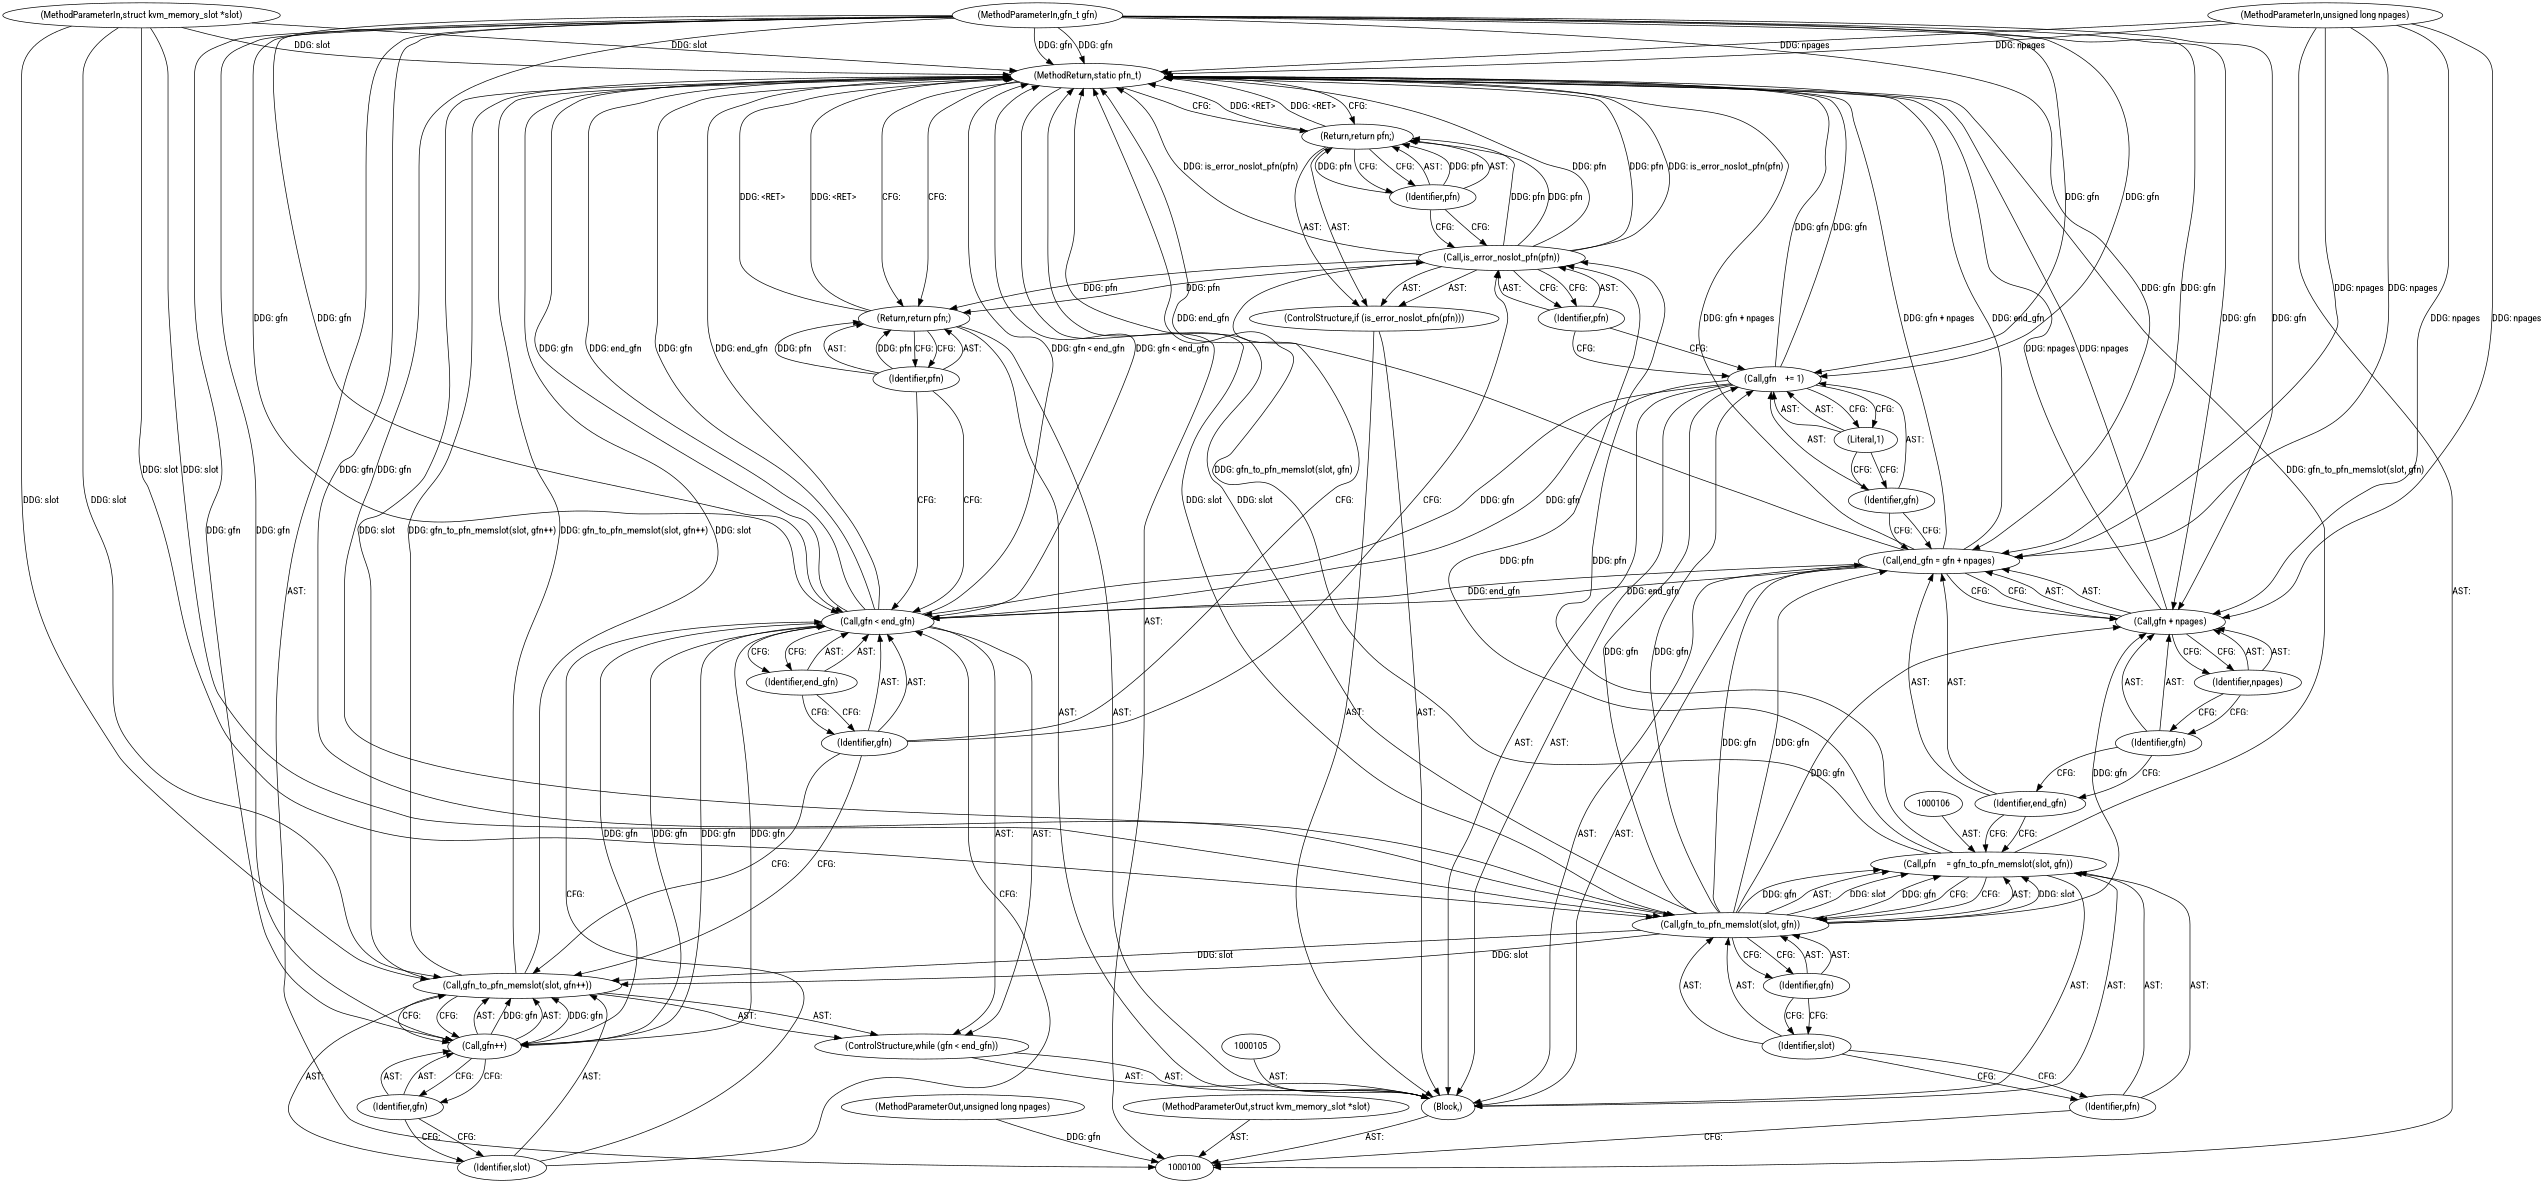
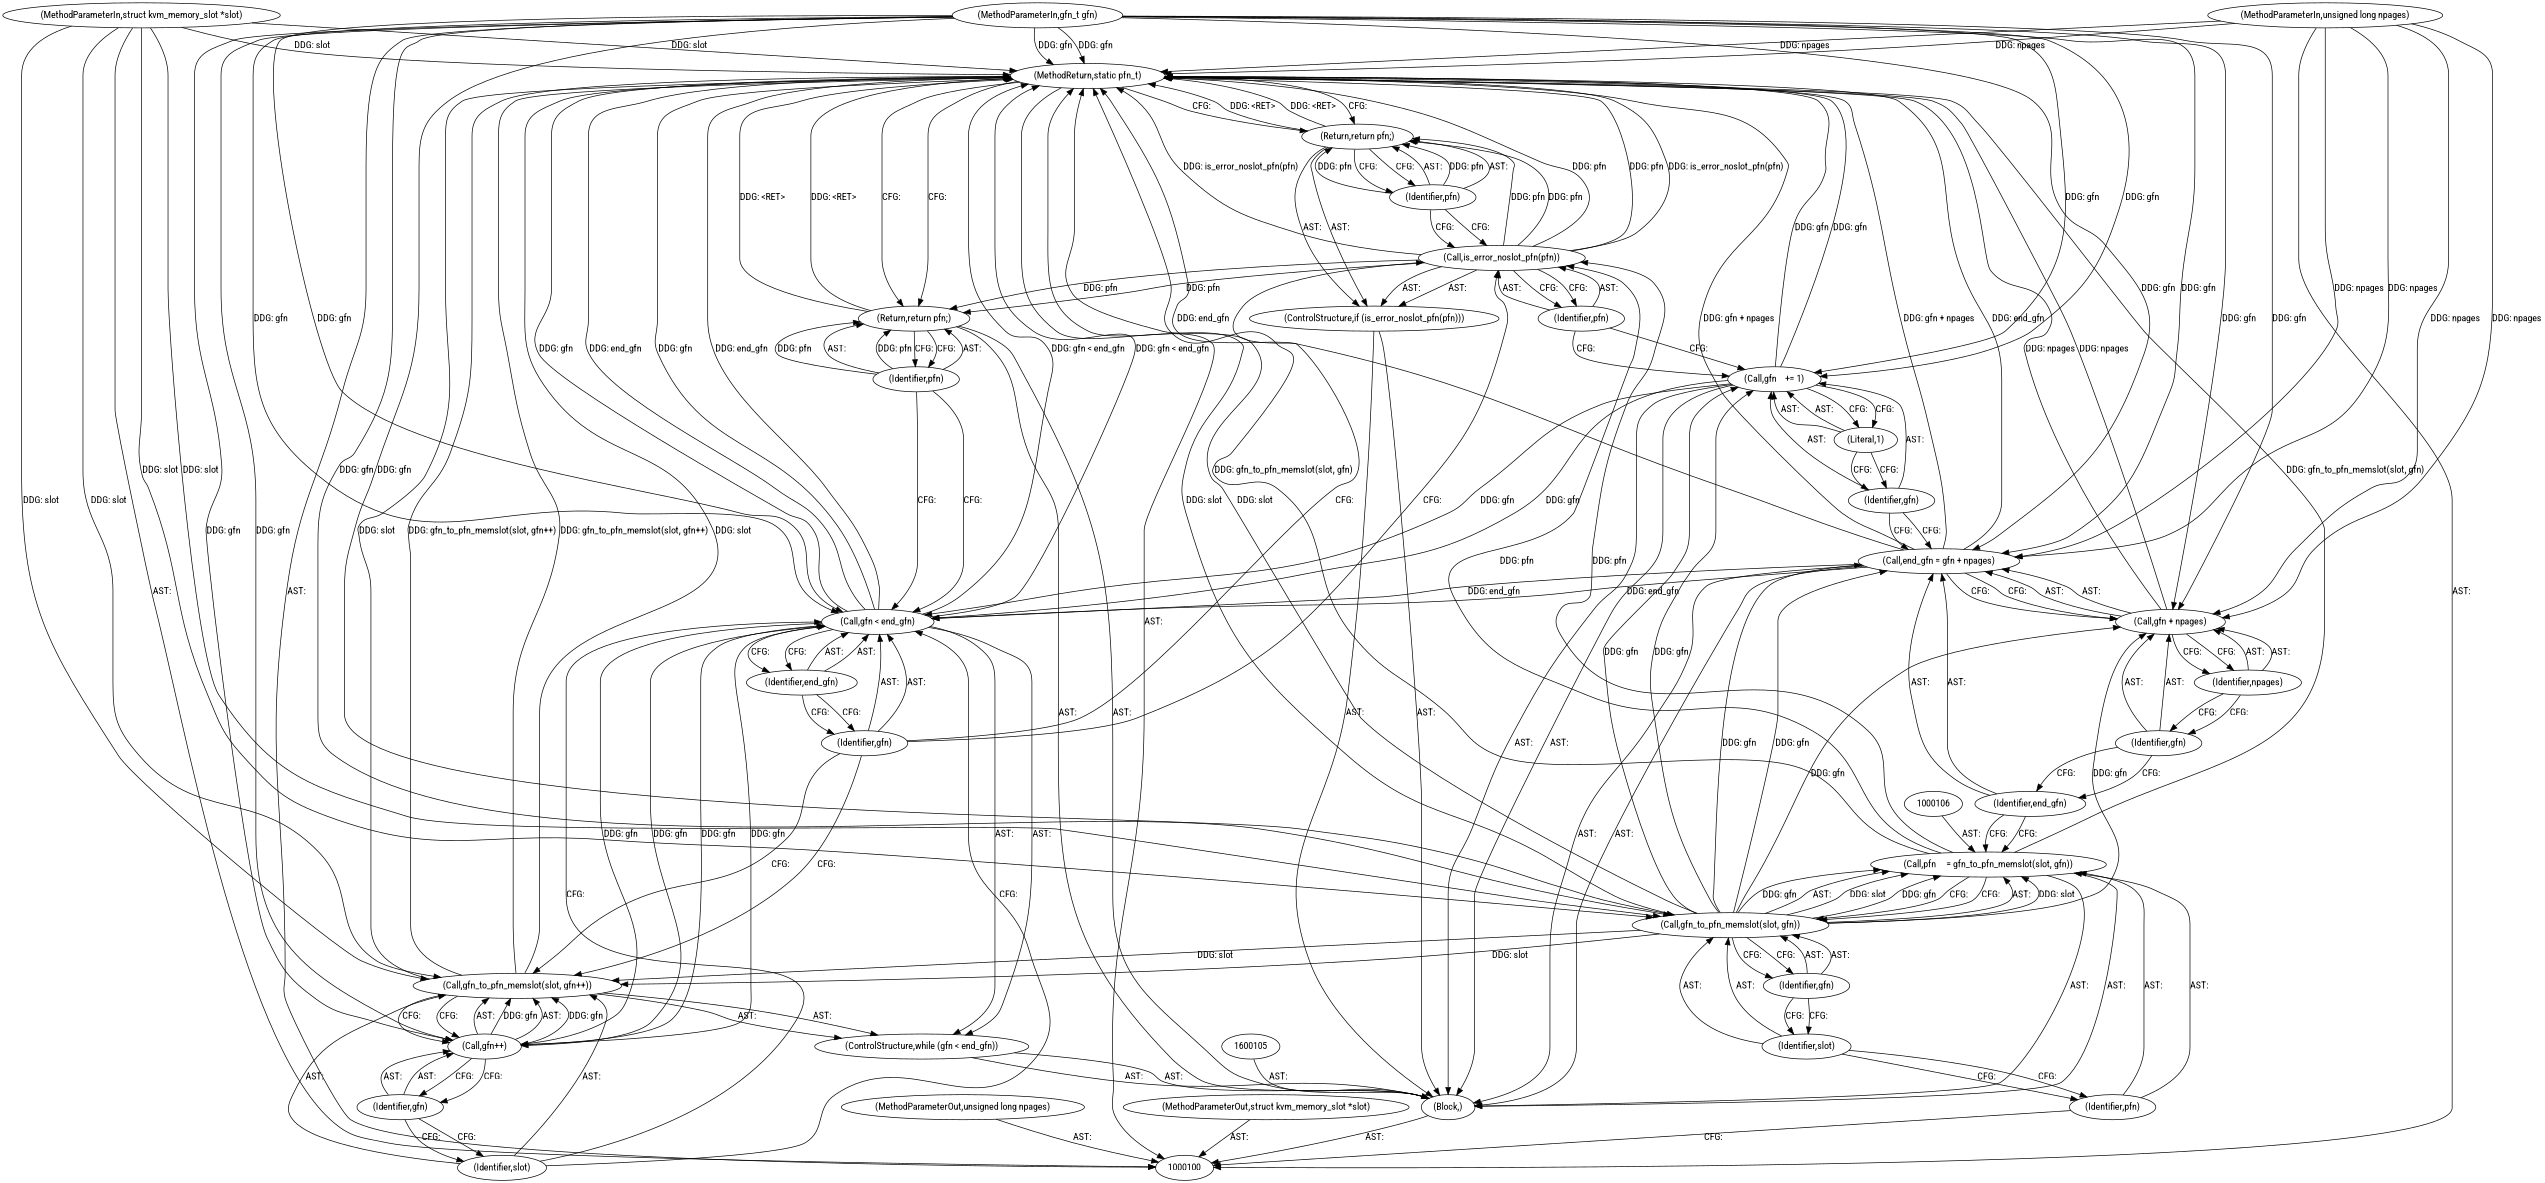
edge "(MethodParameterIn,struct kvm_memory_slot *slot)" -> "1000100": added, label "AST:"
node "1000105": label "1000105" -> "1600105"
edge "(MethodParameterOut,unsigned long npages)" -> "1000100": label "DDG: gfn" -> "AST: "
